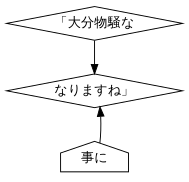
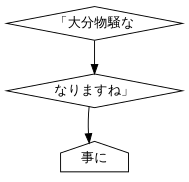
edge "事に" -> "なりますね」": reversed
